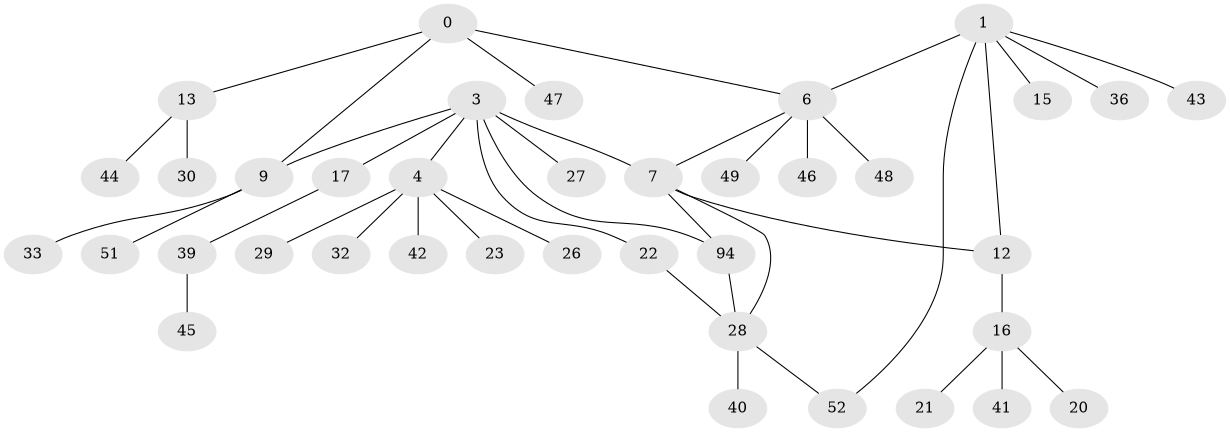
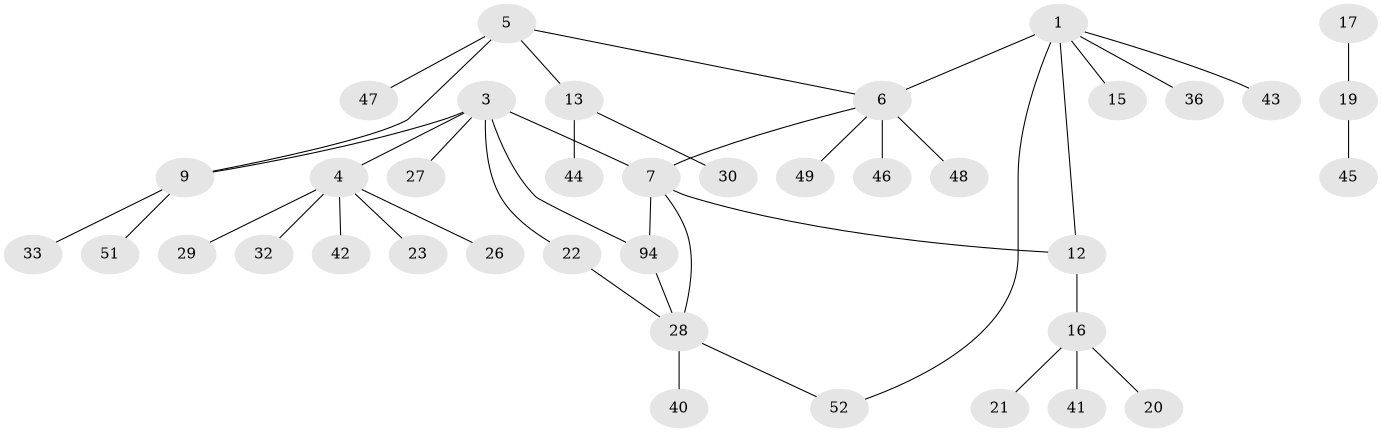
node "0": label "0" -> "5"
edge "3" -- "17": removed
node "39": label "39" -> "19"
